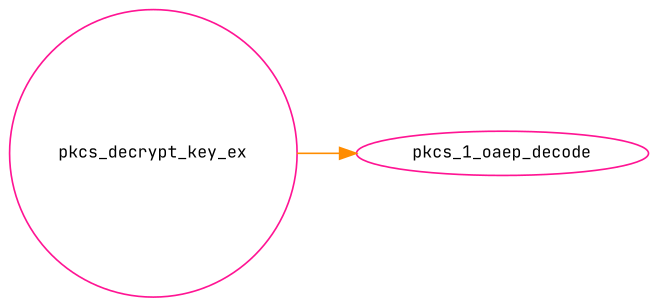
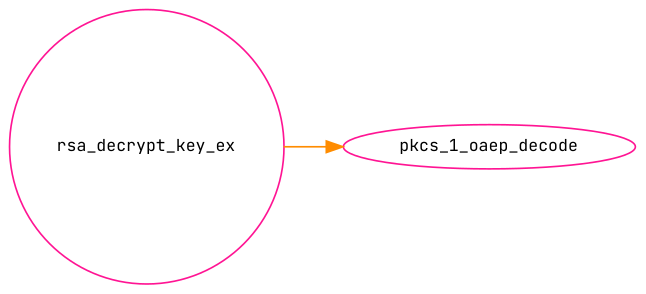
node "pkcs_decrypt_key_ex": label "pkcs_decrypt_key_ex" -> "rsa_decrypt_key_ex"
